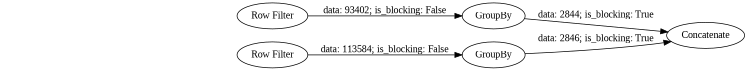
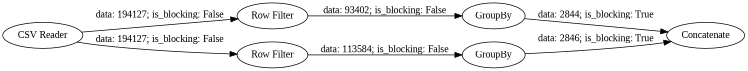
node "CSV Reader": added
